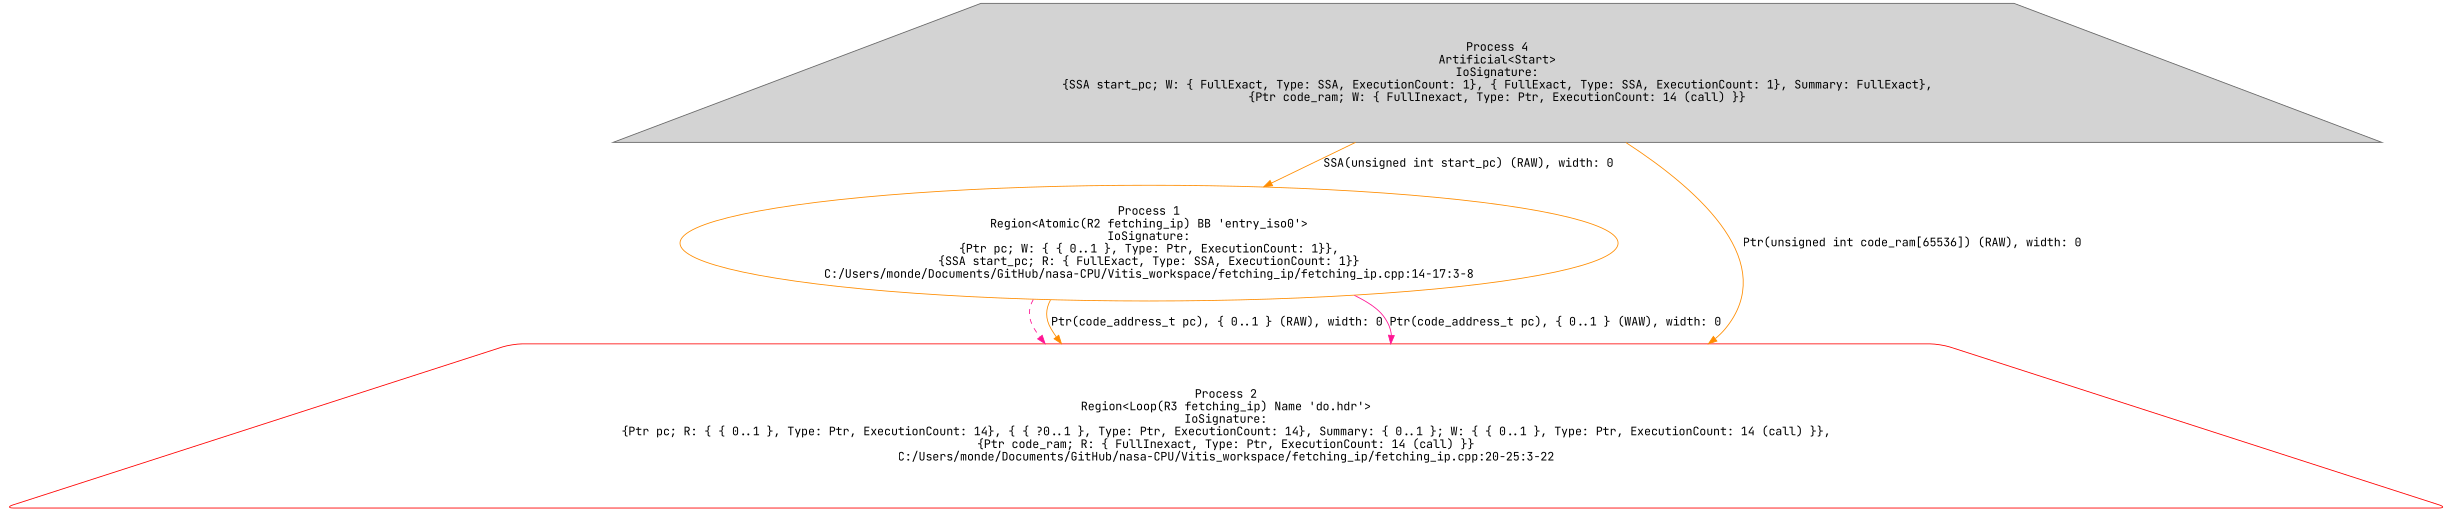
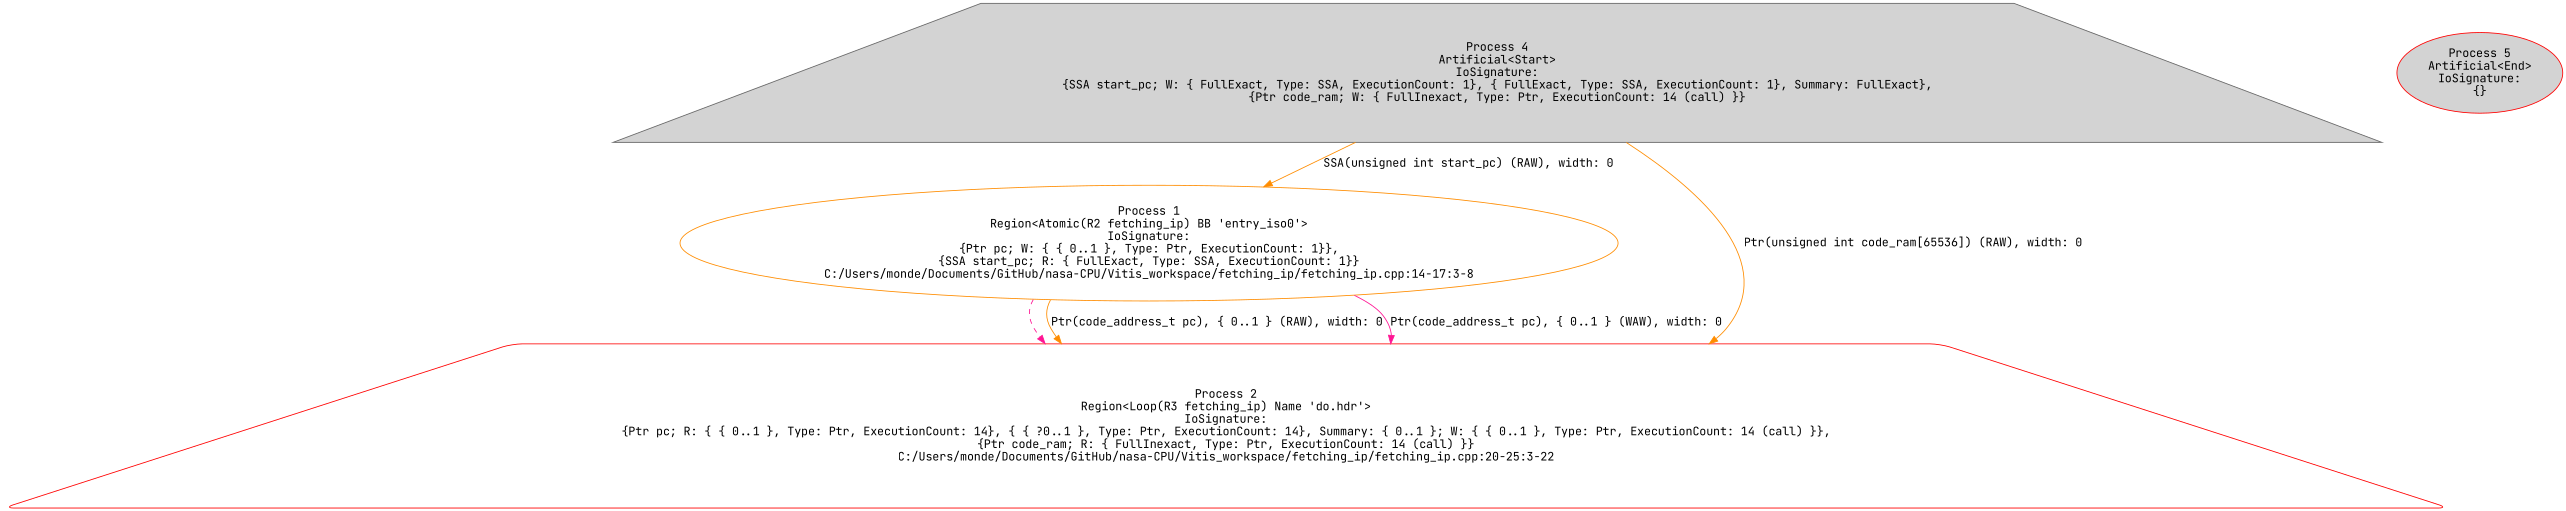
node "Process 5 Artificial<End> IoSignature: {}": added
